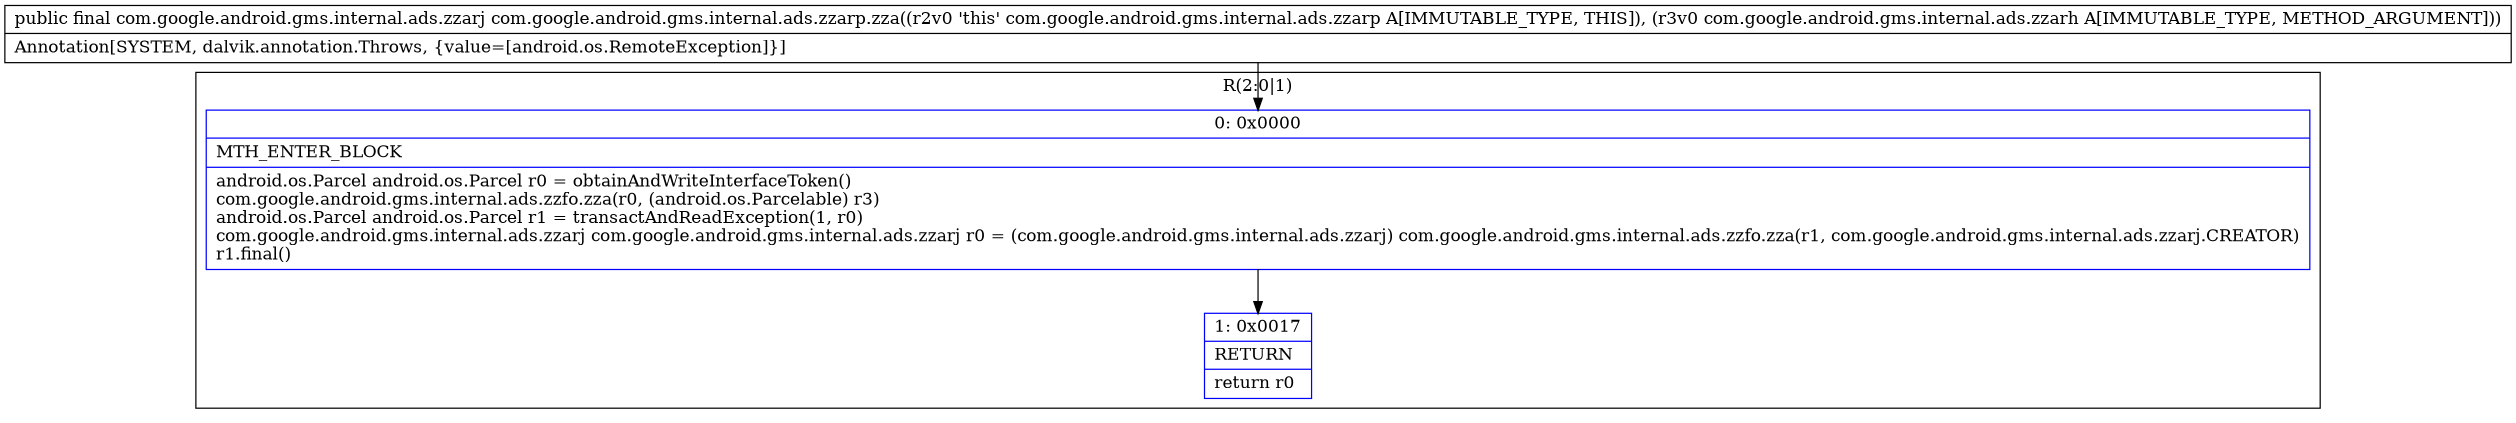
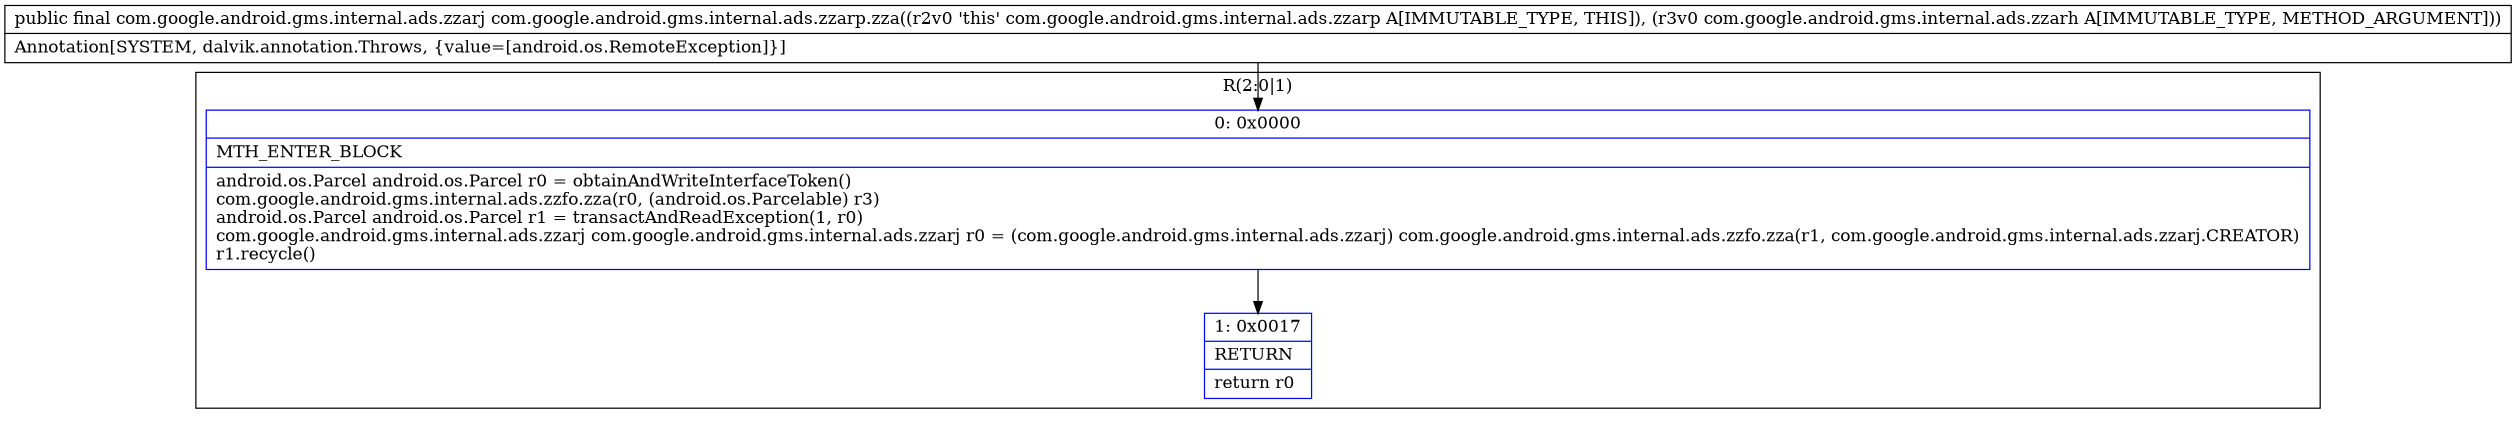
node "0: 0x0000": text "r1.final()" -> "r1.recycle()"
